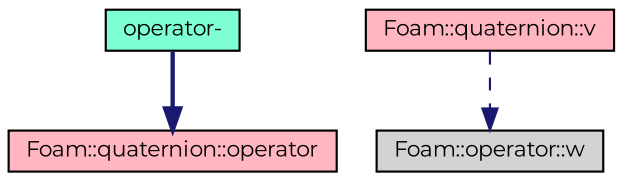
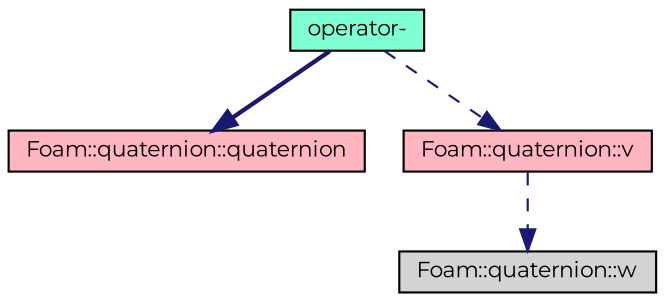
edge "operator-" -> "Foam::quaternion::v": added
node "Foam::quaternion::operator": label "Foam::quaternion::operator" -> "Foam::quaternion::quaternion"
node "Foam::operator::w": label "Foam::operator::w" -> "Foam::quaternion::w"
